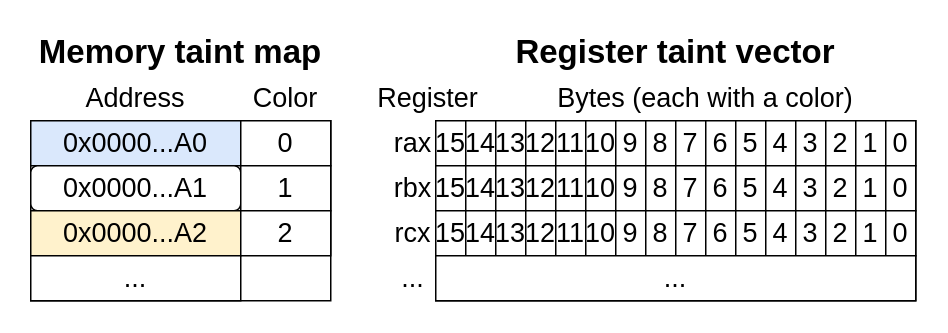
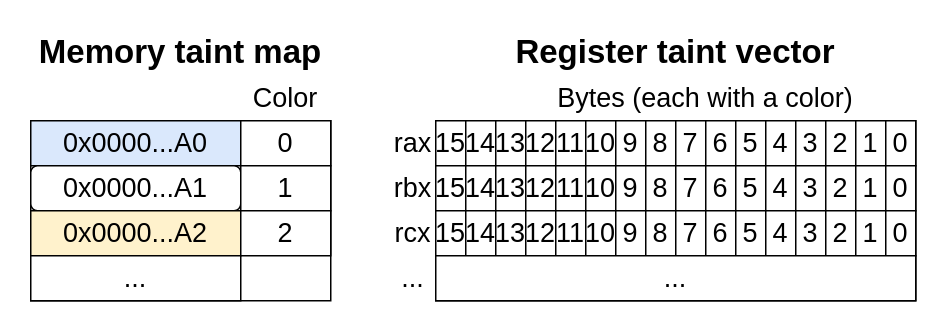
node "Address": removed
node "Register": removed
